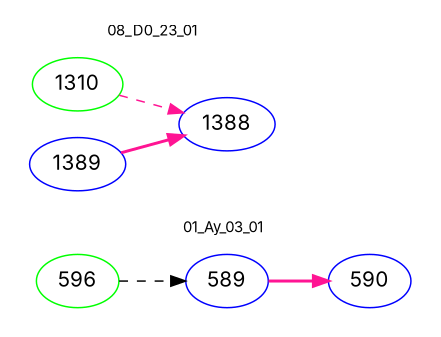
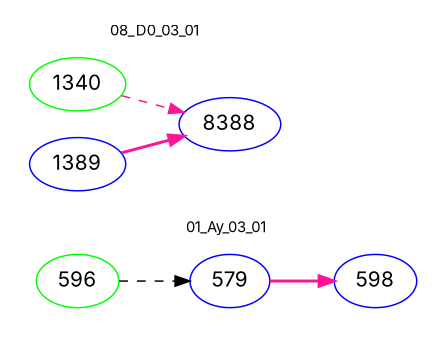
cluster "08_D0_23_01": label "08_D0_23_01" -> "08_D0_03_01"
node "1310": label "1310" -> "1340"
node "1388": label "1388" -> "8388"
node "589": label "589" -> "579"
node "590": label "590" -> "598"
